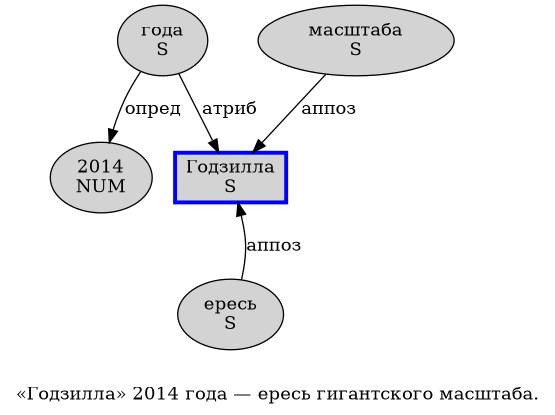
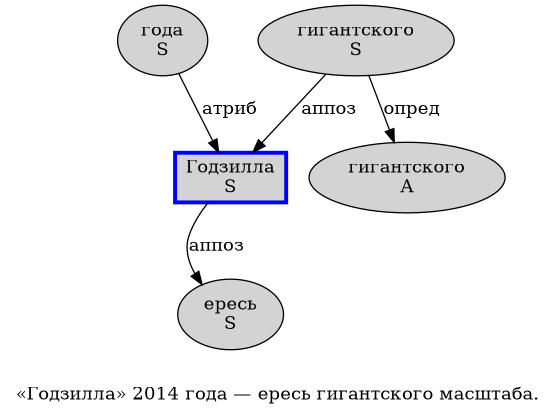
node "масштаба S": label "масштаба S" -> "гигантского S"
node "2014 NUM": removed
node "гигантского A": added
edge "ересь S" -> "Годзилла S": reversed
